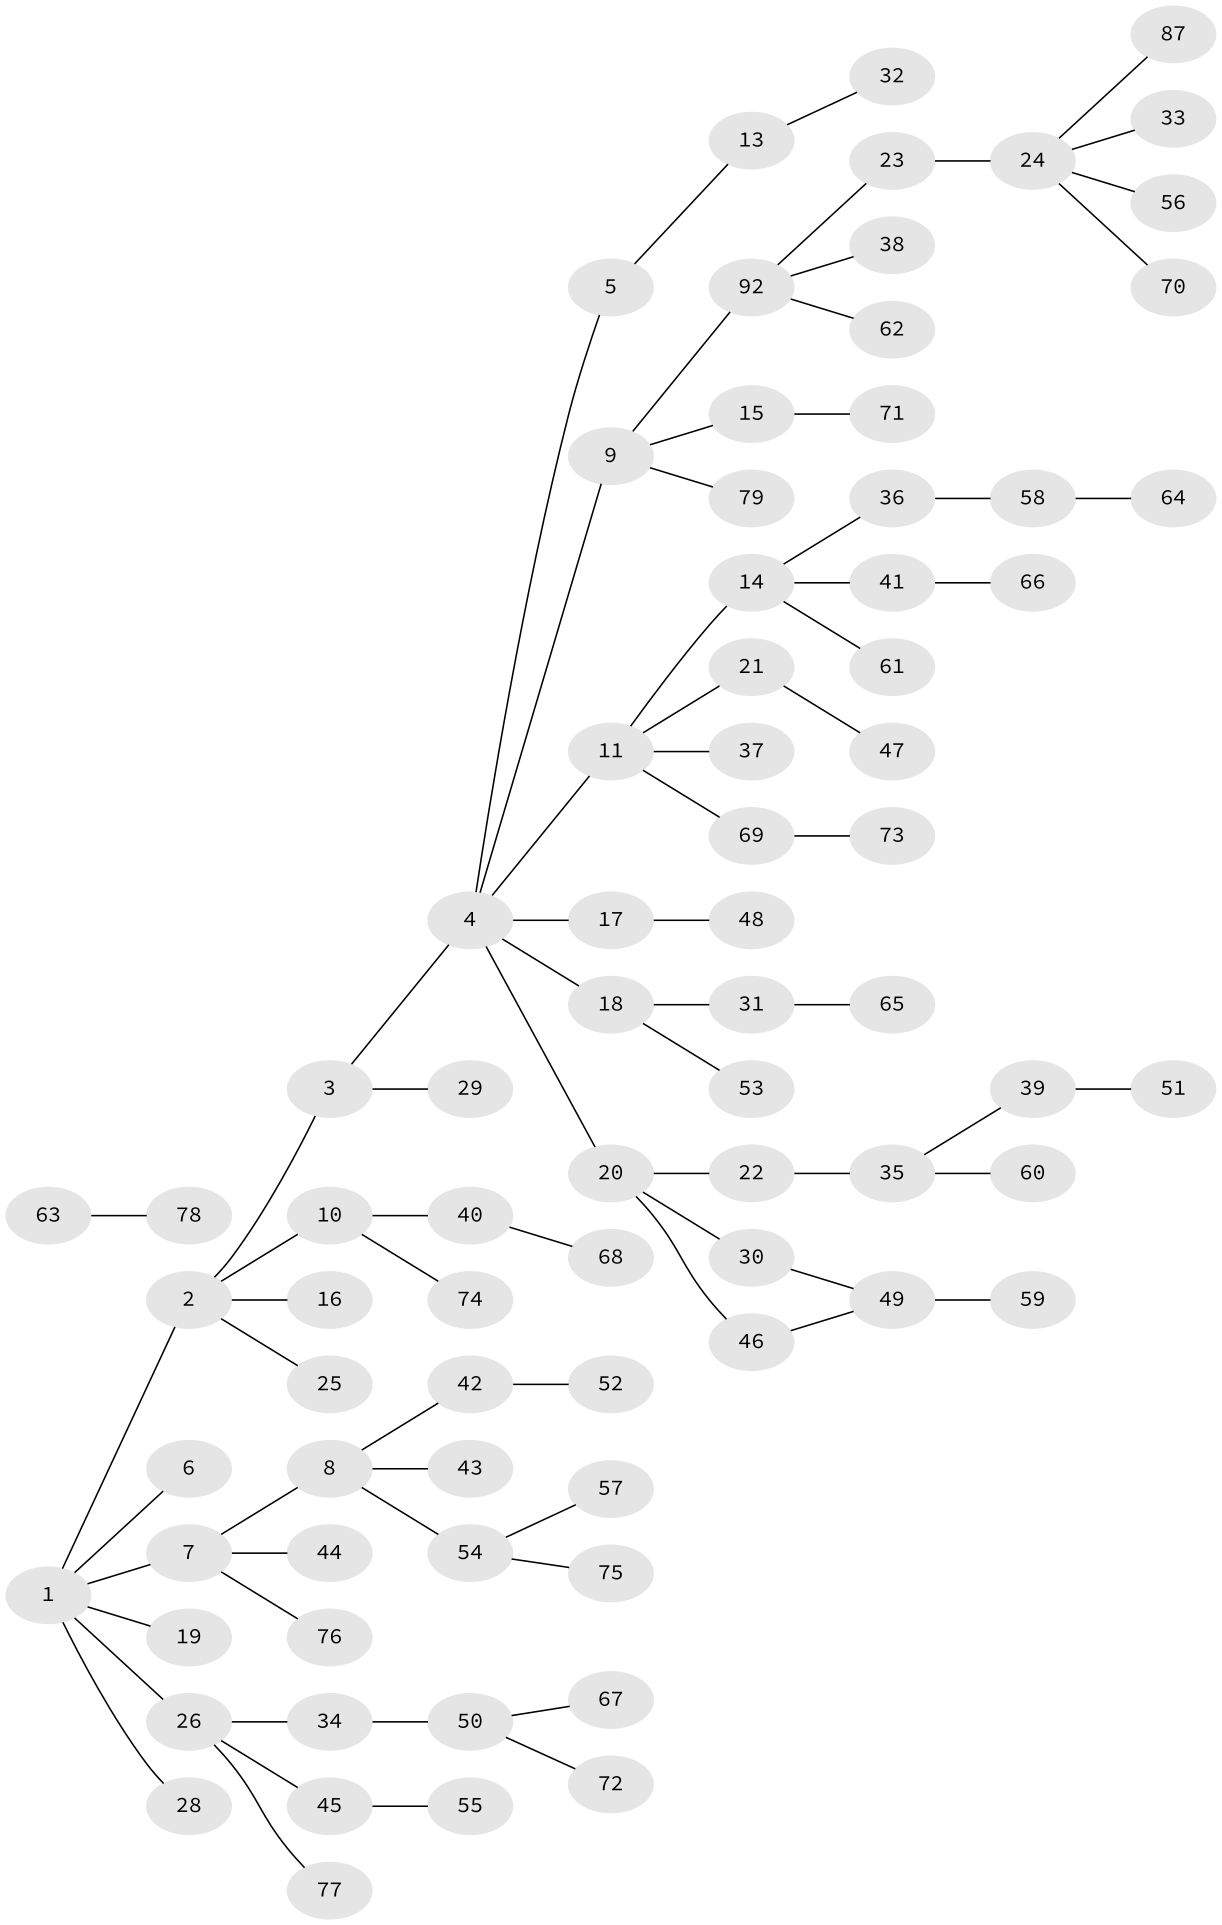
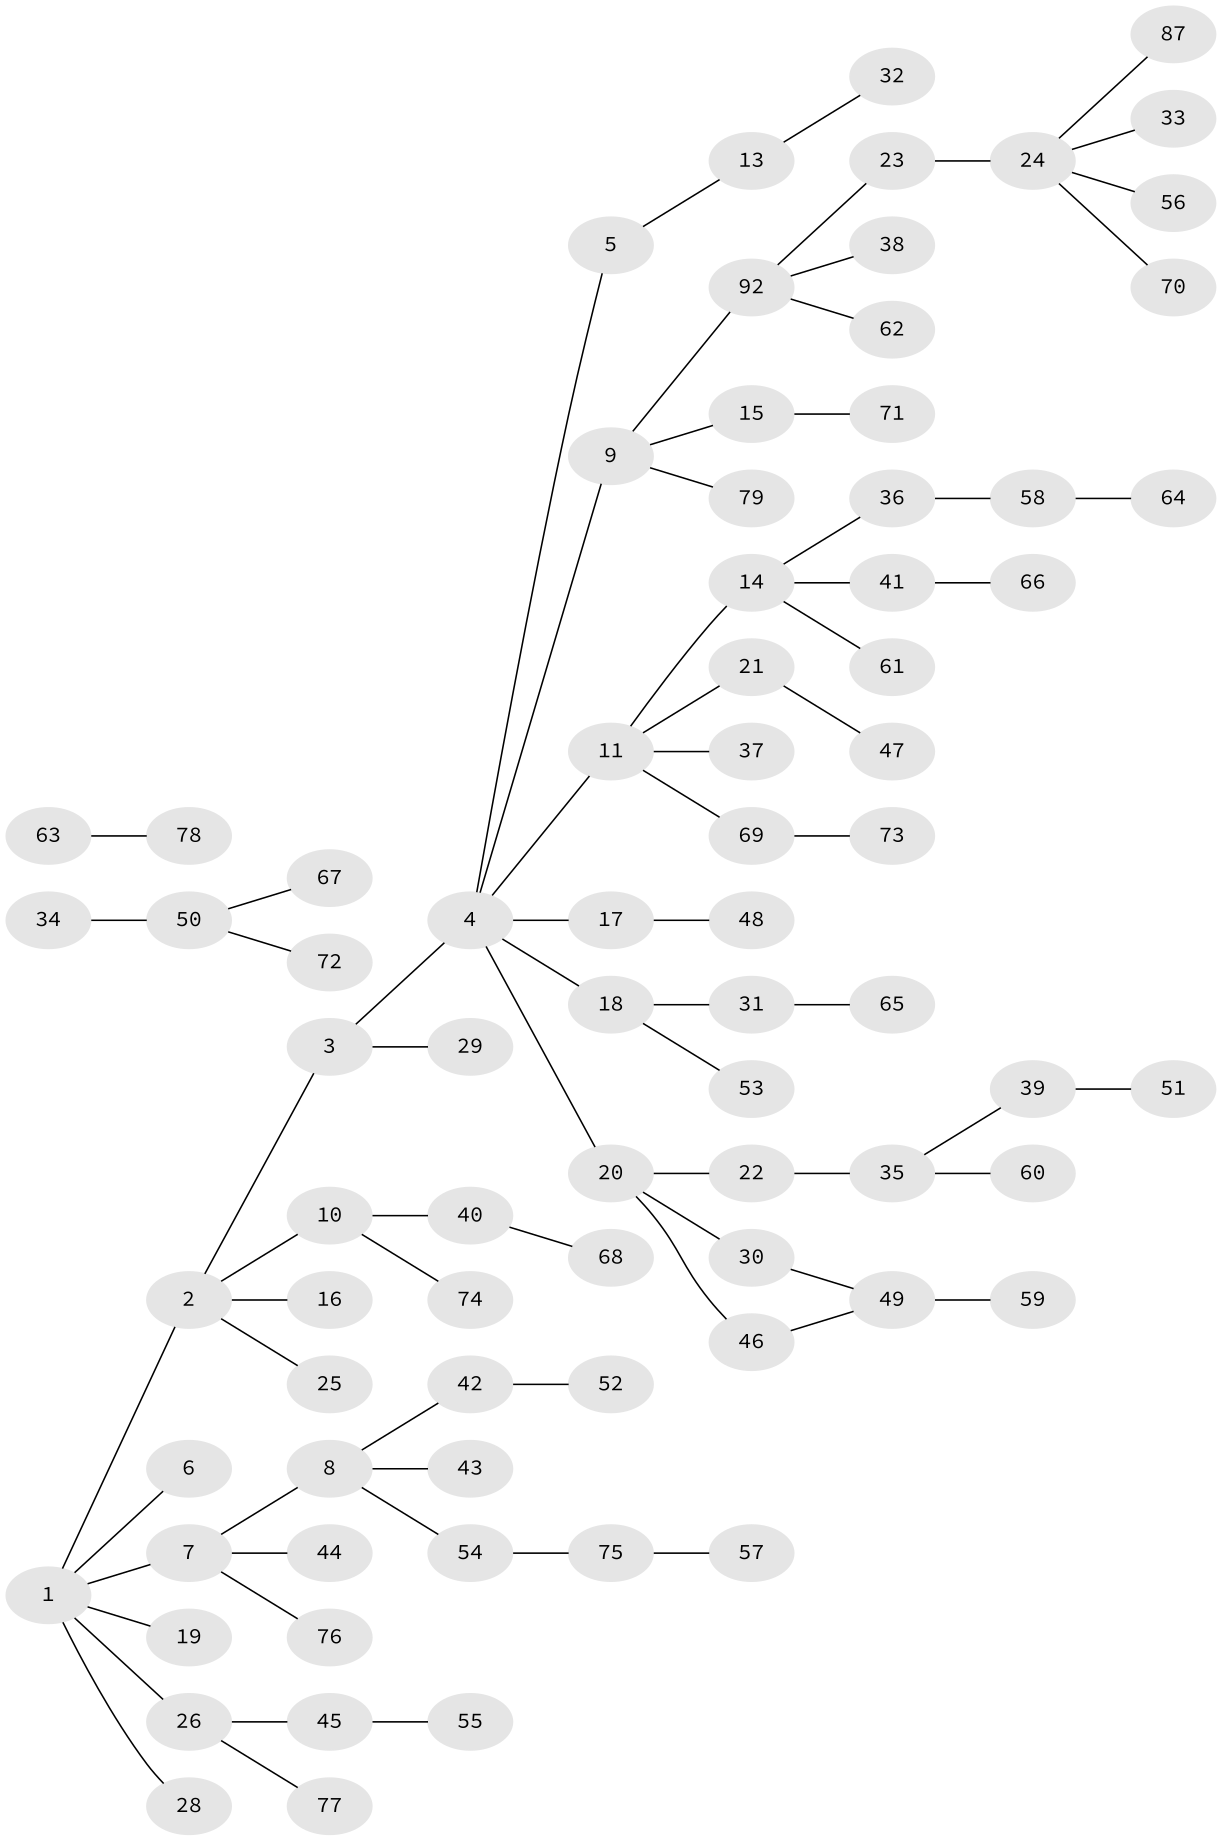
edge "57" -- "54": now "57" -- "75"
edge "26" -- "34": removed
